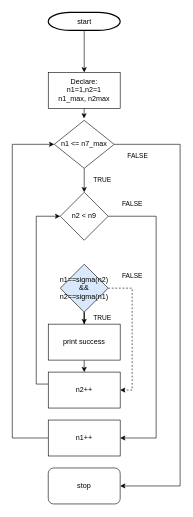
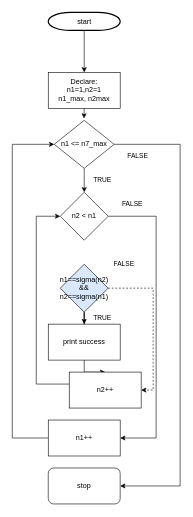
node "n2 < n9": label "n2 < n9" -> "n2 < n1"
node "n2++": moved (84, 390) -> (105, 390)
